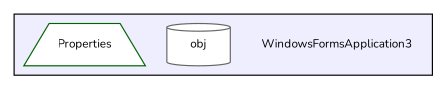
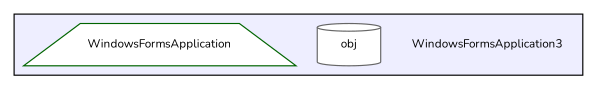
node "Properties": label "Properties" -> "WindowsFormsApplication"
